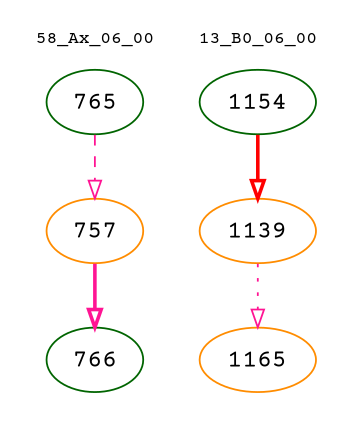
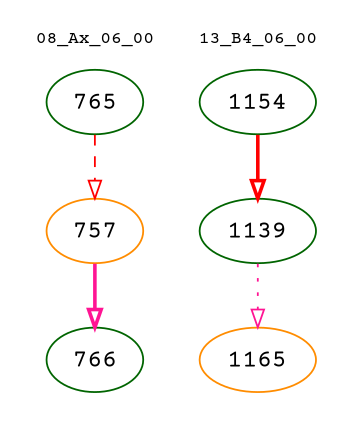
cluster "58_Ax_06_00": label "58_Ax_06_00" -> "08_Ax_06_00"
cluster "13_B0_06_00": label "13_B0_06_00" -> "13_B4_06_00"
edge "765" -> "757": color deeppink -> red
node "1139": color darkorange -> darkgreen
